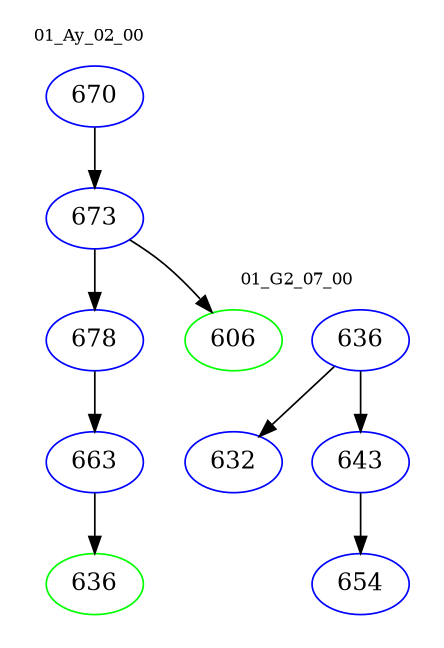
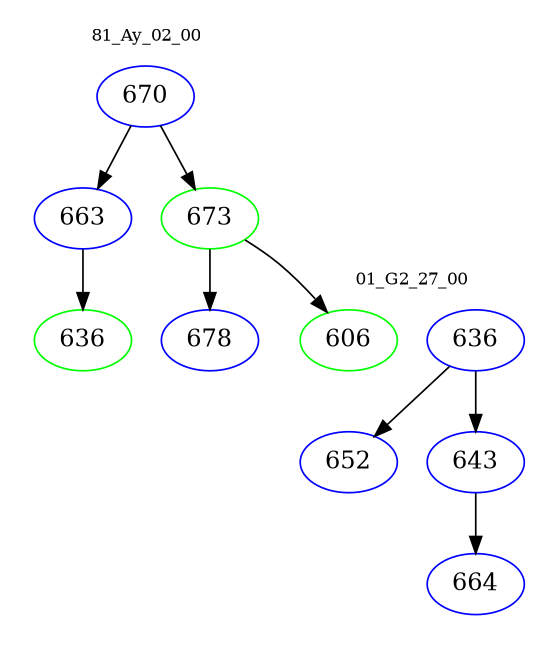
cluster "01_Ay_02_00": label "01_Ay_02_00" -> "81_Ay_02_00"
node "673": color blue -> green
cluster "01_G2_07_00": label "01_G2_07_00" -> "01_G2_27_00"
edge "678" -> "663": now "670" -> "663"
node "632": label "632" -> "652"
node "654": label "654" -> "664"
